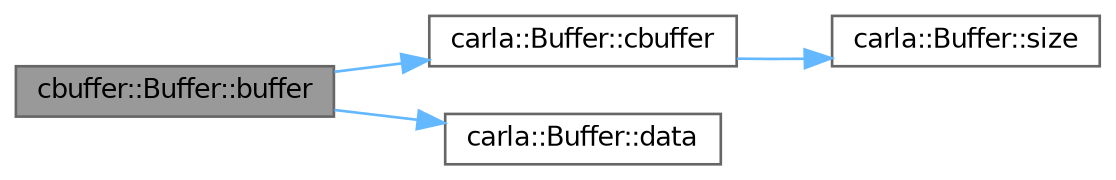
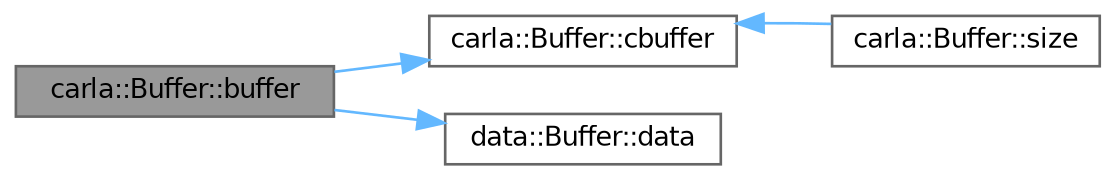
edge "carla::Buffer::cbuffer" -> "carla::Buffer::size": reversed
node "cbuffer::Buffer::buffer": label "cbuffer::Buffer::buffer" -> "carla::Buffer::buffer"
node "carla::Buffer::data": label "carla::Buffer::data" -> "data::Buffer::data"
